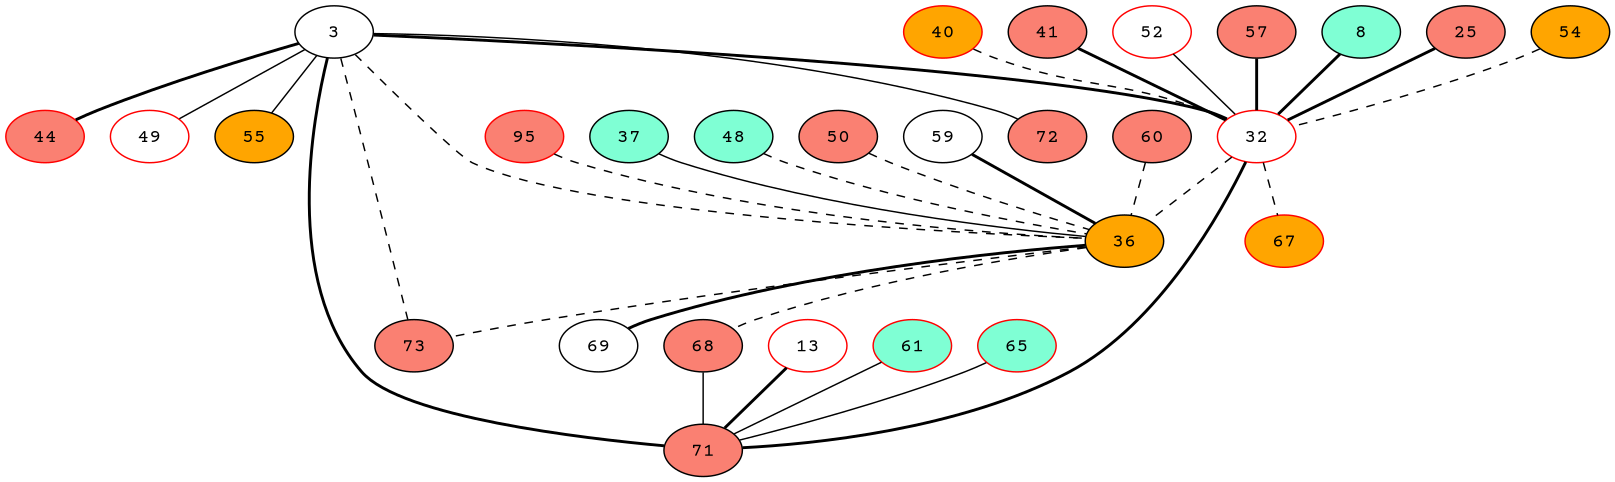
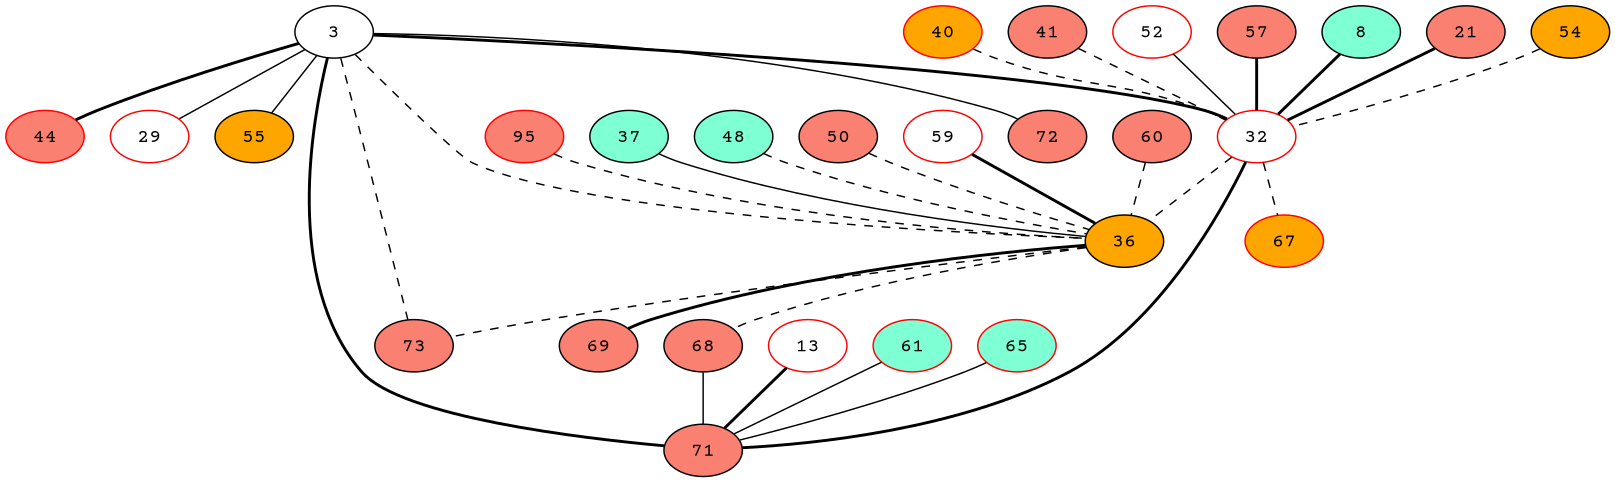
node "25": label "25" -> "21"
edge "41" -- "32": style bold -> dashed
node "49": label "49" -> "29"
node "59": color black -> red
node "69": fillcolor white -> salmon
